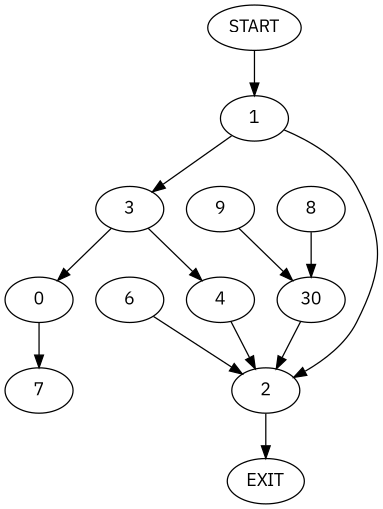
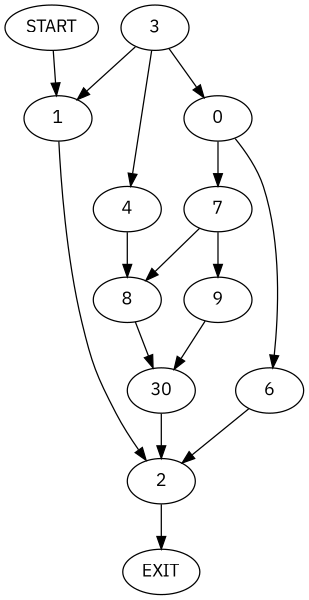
edge "1" -> "3": reversed
edge "0" -> "6": added
edge "7" -> "9": added
edge "7" -> "8": added
edge "4" -> "2": now "4" -> "8"
